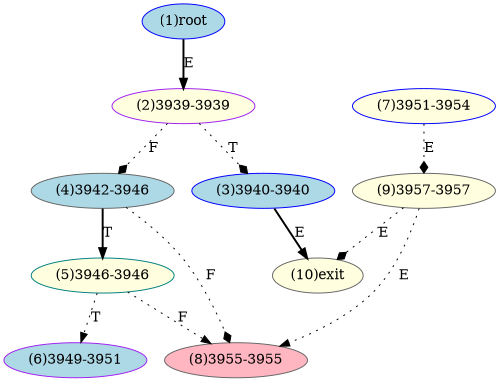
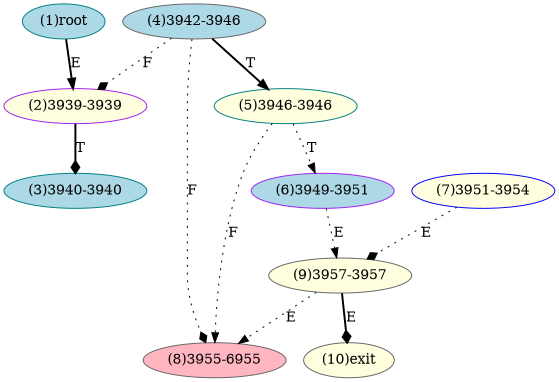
node "(1)root": color blue -> teal
edge "(2)3939-3939" -> "(4)3942-3946": reversed
edge "(2)3939-3939" -> "(3)3940-3940": style dotted -> bold
node "(3)3940-3940": color blue -> teal
edge "(6)3949-3951" -> "(9)3957-3957": added, label "E"
edge "(3)3940-3940" -> "(10)exit": removed, label "E"
edge "(9)3957-3957" -> "(10)exit": style dotted -> bold
node "(8)3955-3955": label "(8)3955-3955" -> "(8)3955-6955"
